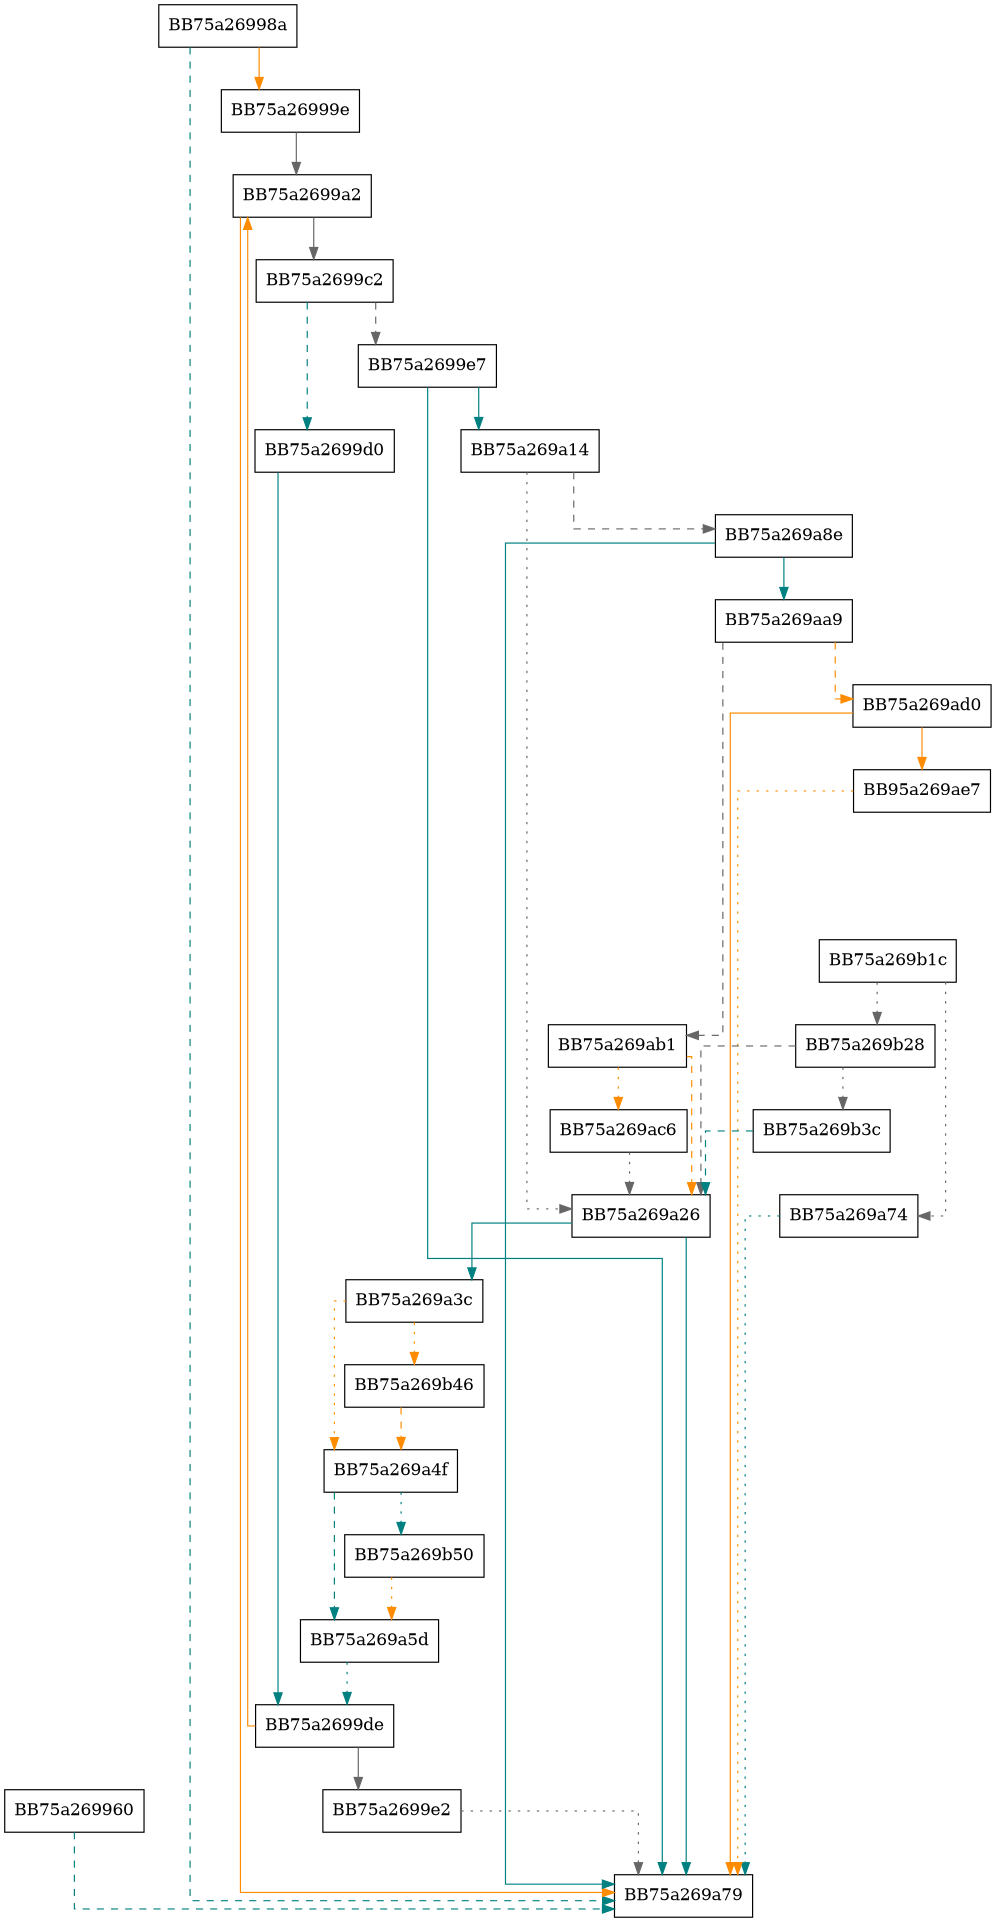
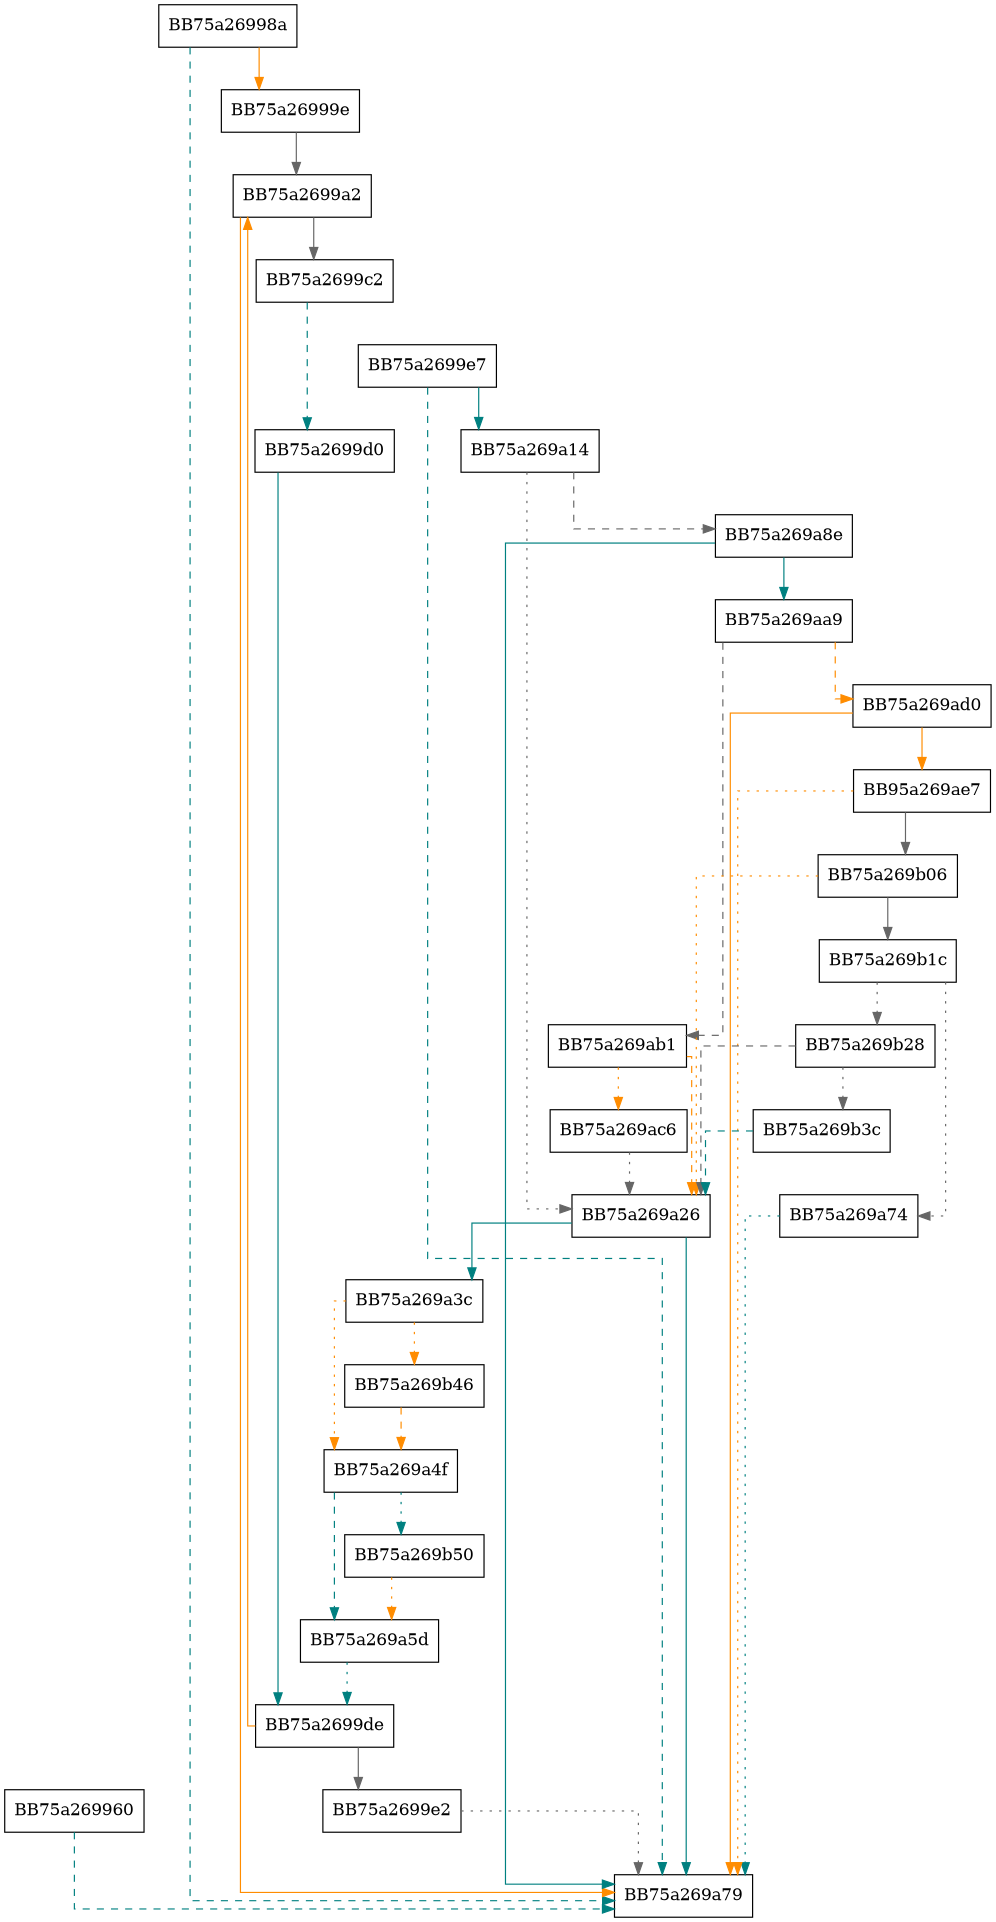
edge "BB75a2699c2" -> "BB75a2699e7": removed
node "BB75a269b06": added
edge "BB75a2699e7" -> "BB75a269a79": style solid -> dashed
